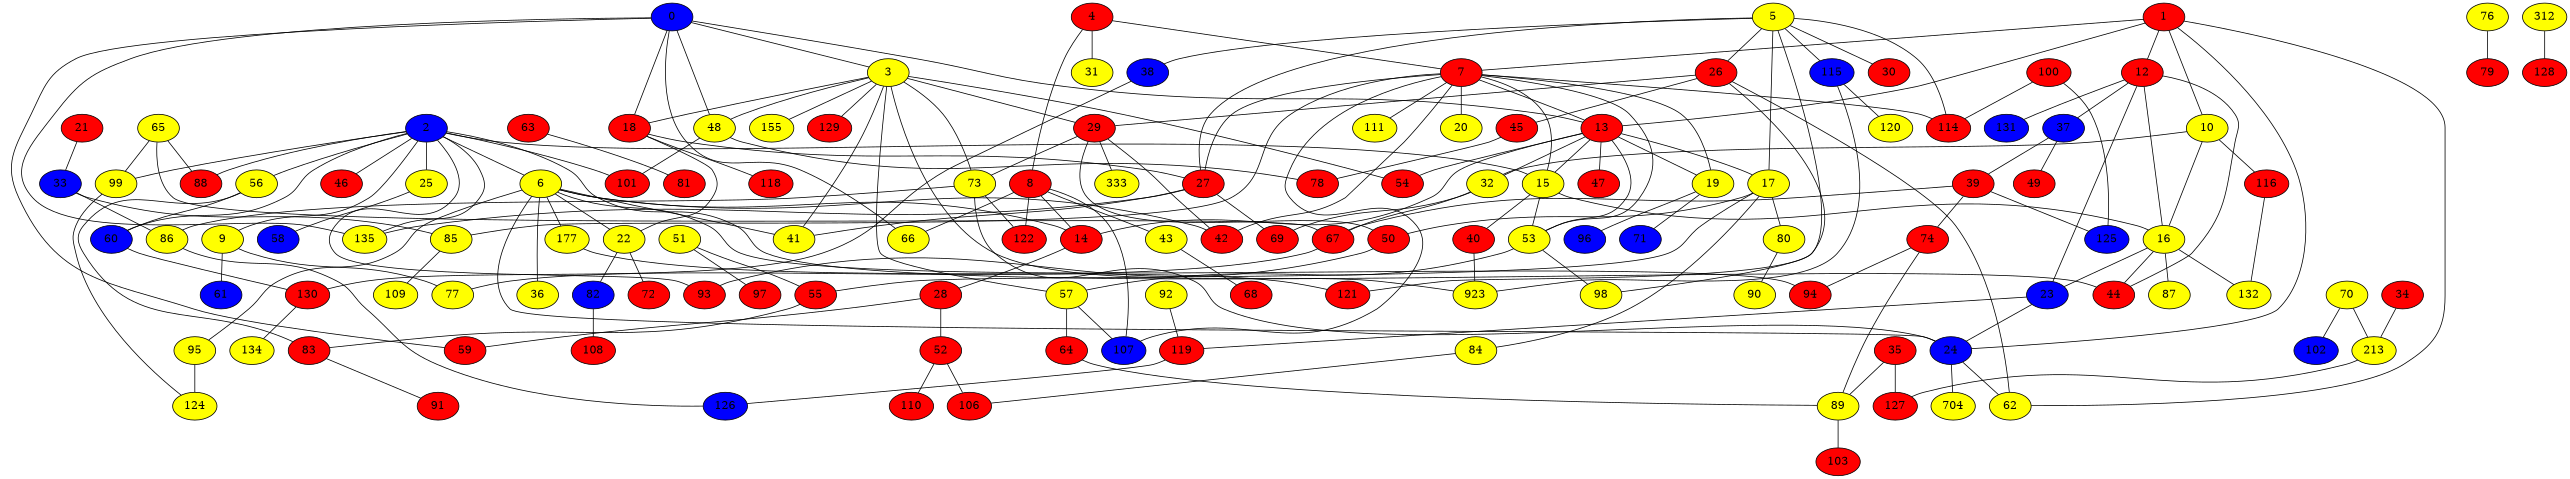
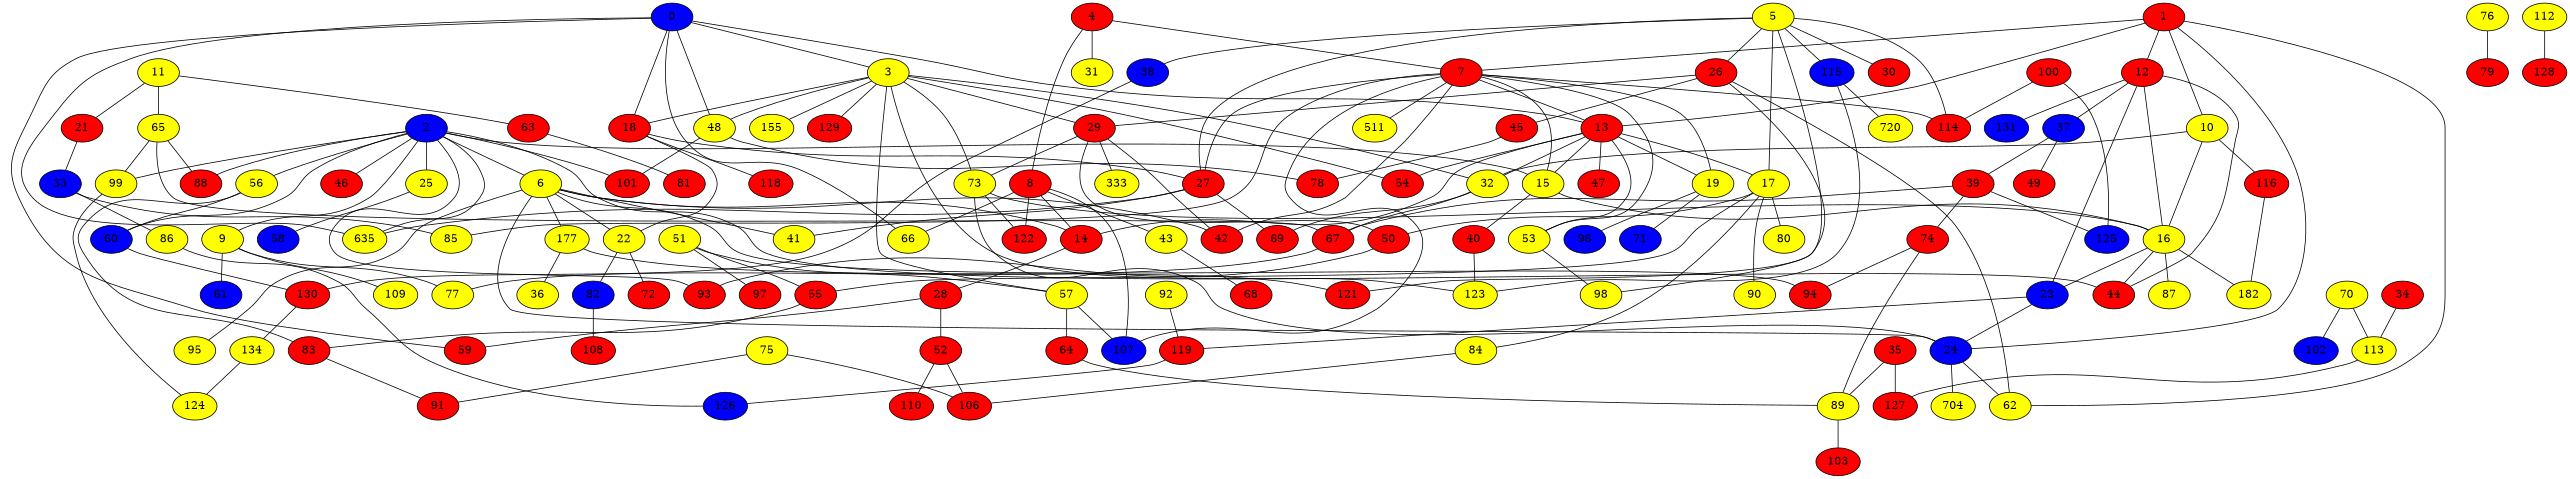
node "312": label "312" -> "112"
node "11": added
node "111": label "111" -> "511"
node "20": removed
node "120": label "120" -> "720"
edge "3" -- "41": now "3" -- "32"
edge "73" -- "86": now "73" -- "16"
edge "15" -- "53": removed
node "135": label "135" -> "635"
edge "6" -- "36": now "177" -- "36"
edge "80" -- "90": now "17" -- "90"
edge "85" -- "109": now "9" -- "109"
edge "53" -- "57": now "51" -- "57"
node "923": label "923" -> "123"
node "132": label "132" -> "182"
node "75": added
node "213": label "213" -> "113"
edge "95" -- "124": now "134" -- "124"
